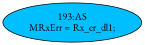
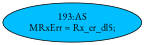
node "193:AS MRxErr = Rx_er_dl1;": label "193:AS MRxErr = Rx_er_dl1;" -> "193:AS MRxErr = Rx_er_dl5;"
